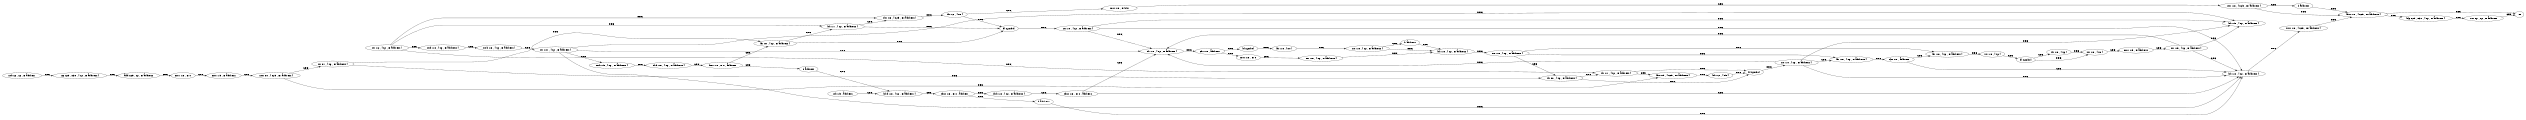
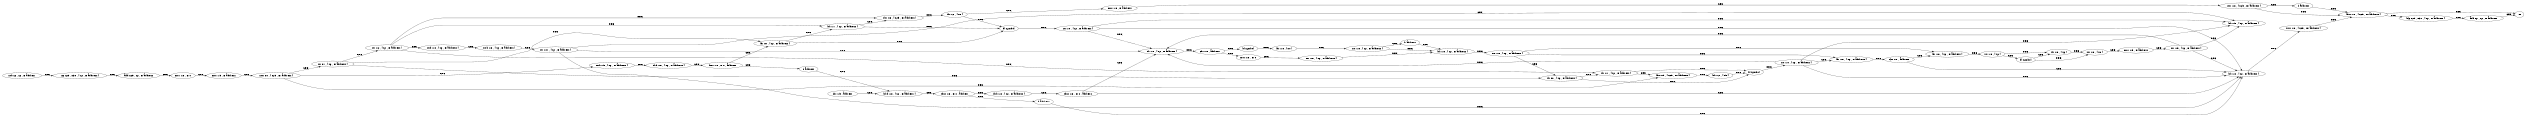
node "mov w8 , # ldur": label "mov w8 , # ldur" -> "mov w8 , # address"
edge "str wzr , [ sp , # address ]" -> "ldr w9 , [ sp , # address ]": label "DFG" -> "CFG"
node "wzr sp , sp , # address": label "wzr sp , sp , # address" -> "add sp , sp , # address"
edge "str w8 , [ sp ]" -> "ldr w8 , [ sp ]": added, label "DFG"
edge "str x1 , [ sp , # address ]" -> "str w2 , [ sp , # address ]": added, label "CFG"
edge "str wzr , [ sp , # address ]" -> "strb w9 , [ sp , # address ]": now "stur x0 , [ x29 , #- address ]" -> "strb w9 , [ sp , # address ]"
node "sub w9 , address": label "sub w9 , address" -> "cbz w9 , address"
